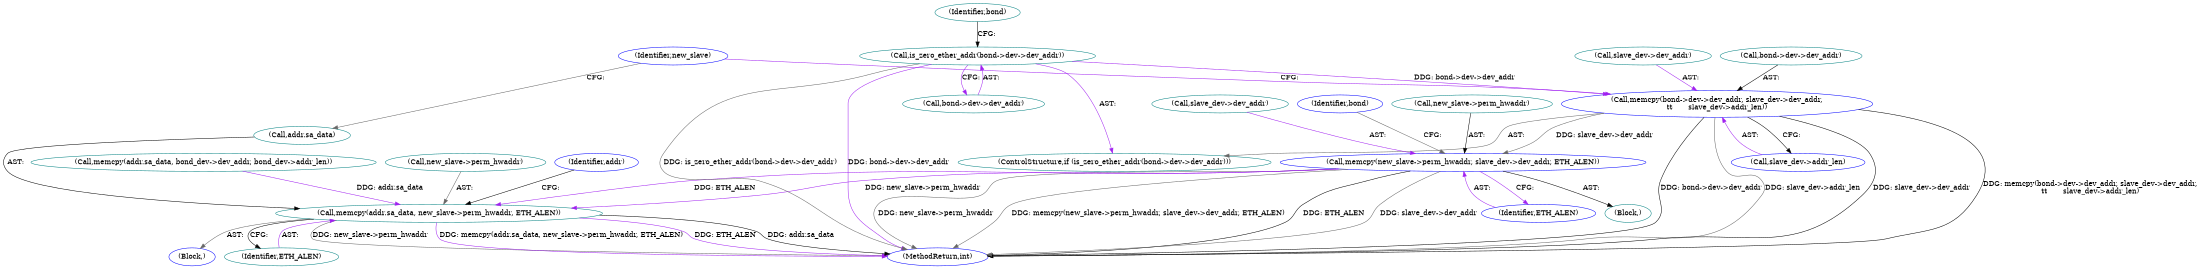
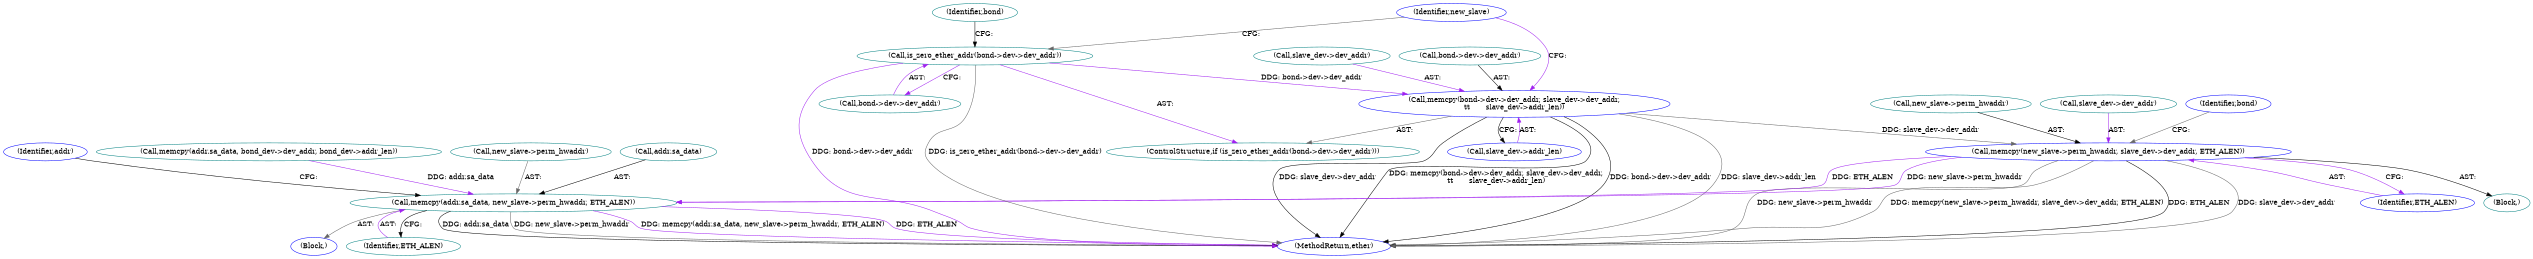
edge "(Identifier,new_slave)" -> "(Call,addr.sa_data)": now "(Identifier,new_slave)" -> "(Call,is_zero_ether_addr(bond->dev->dev_addr))"
node "(MethodReturn,int)": label "(MethodReturn,int)" -> "(MethodReturn,ether)"
